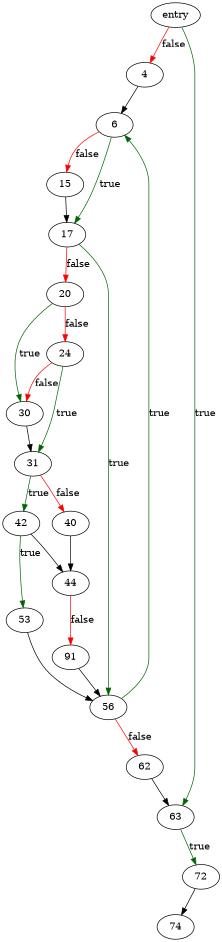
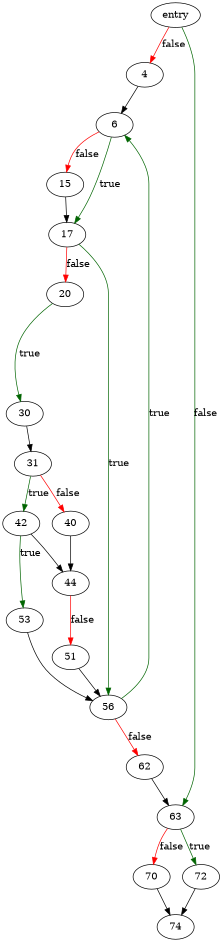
node "24": removed
edge "entry" -> "63": label "true" -> "false"
node "91": label "91" -> "51"
node "70": added
